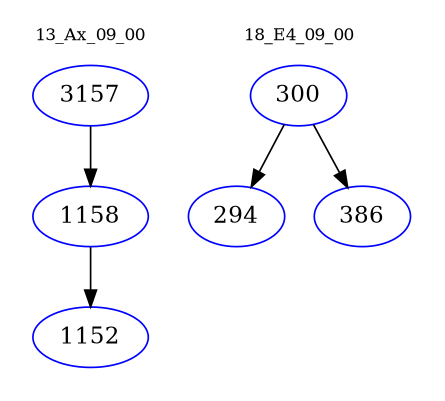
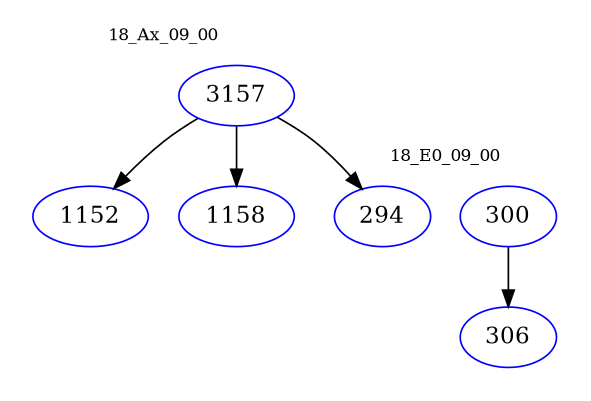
cluster "13_Ax_09_00": label "13_Ax_09_00" -> "18_Ax_09_00"
cluster "18_E4_09_00": label "18_E4_09_00" -> "18_E0_09_00"
edge "300" -> "294": now "3157" -> "294"
node "386": label "386" -> "306"
edge "1158" -> "1152": now "3157" -> "1152"
